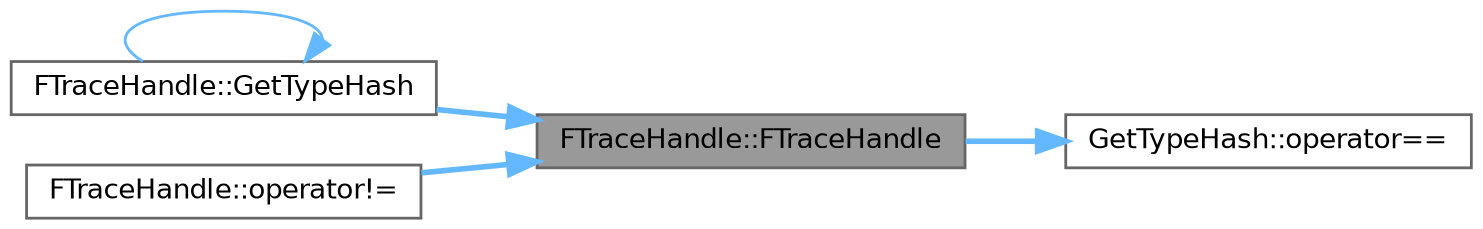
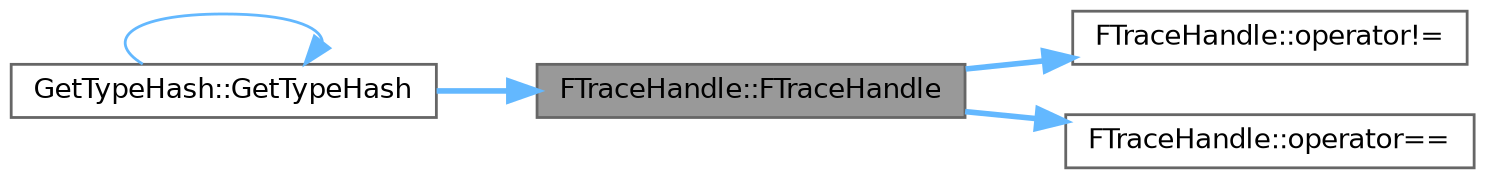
node "FTraceHandle::GetTypeHash": label "FTraceHandle::GetTypeHash" -> "GetTypeHash::GetTypeHash"
node "GetTypeHash::operator==": label "GetTypeHash::operator==" -> "FTraceHandle::operator=="
edge "FTraceHandle::operator!=" -> "FTraceHandle::FTraceHandle": reversed
